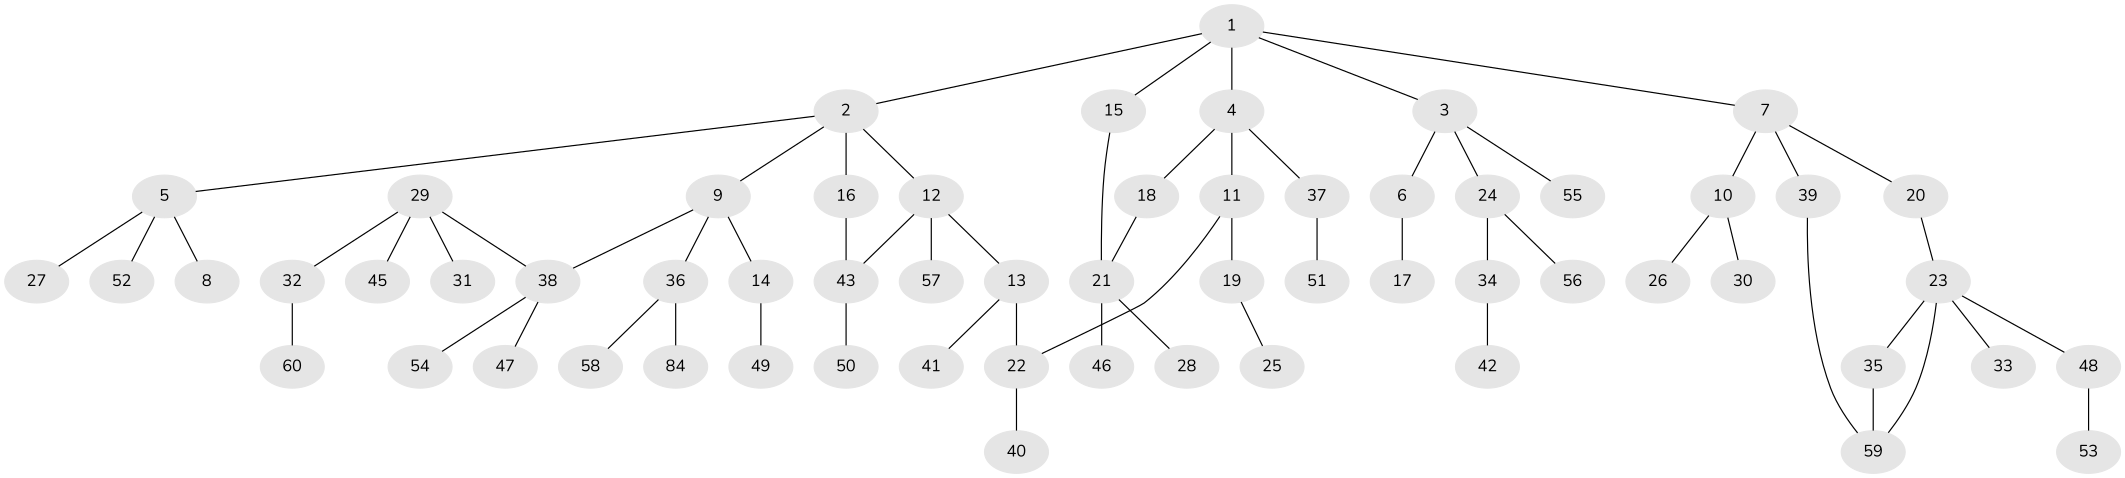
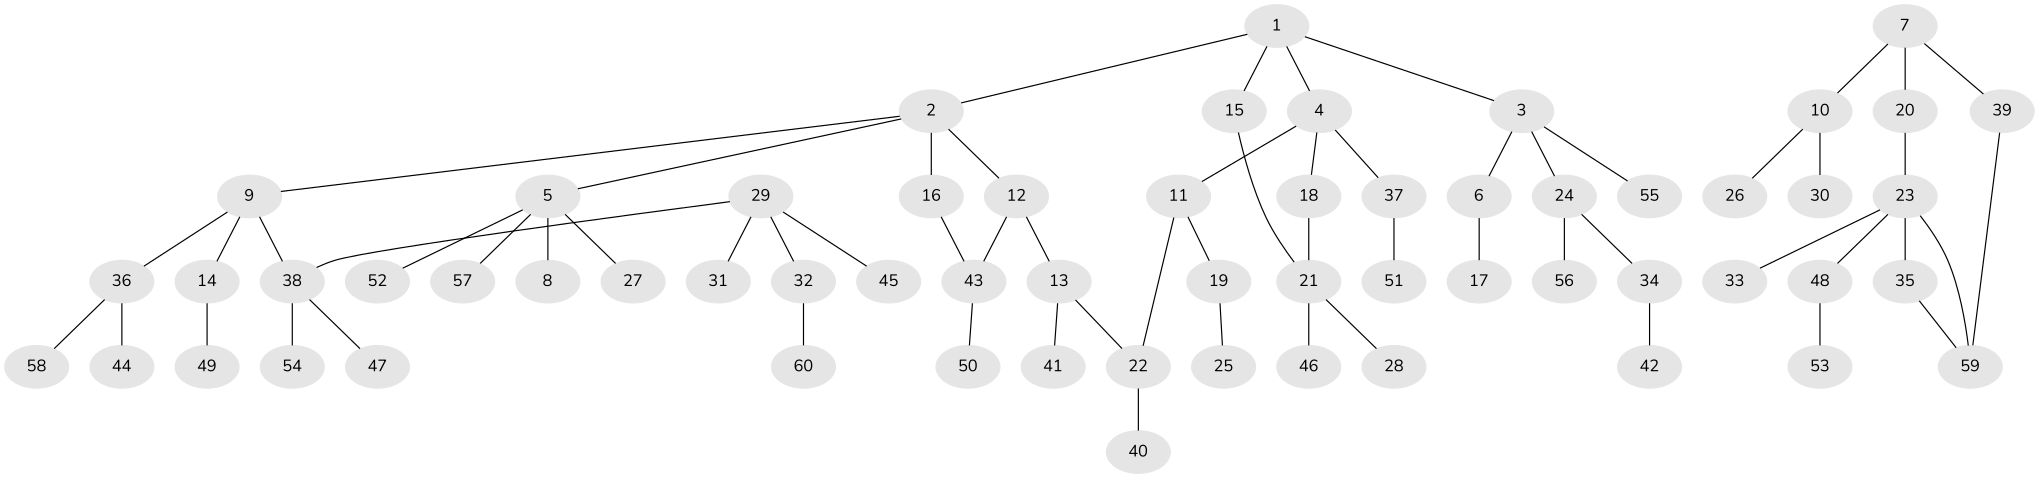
edge "1" -- "7": removed
edge "12" -- "57": now "5" -- "57"
node "84": label "84" -> "44"
